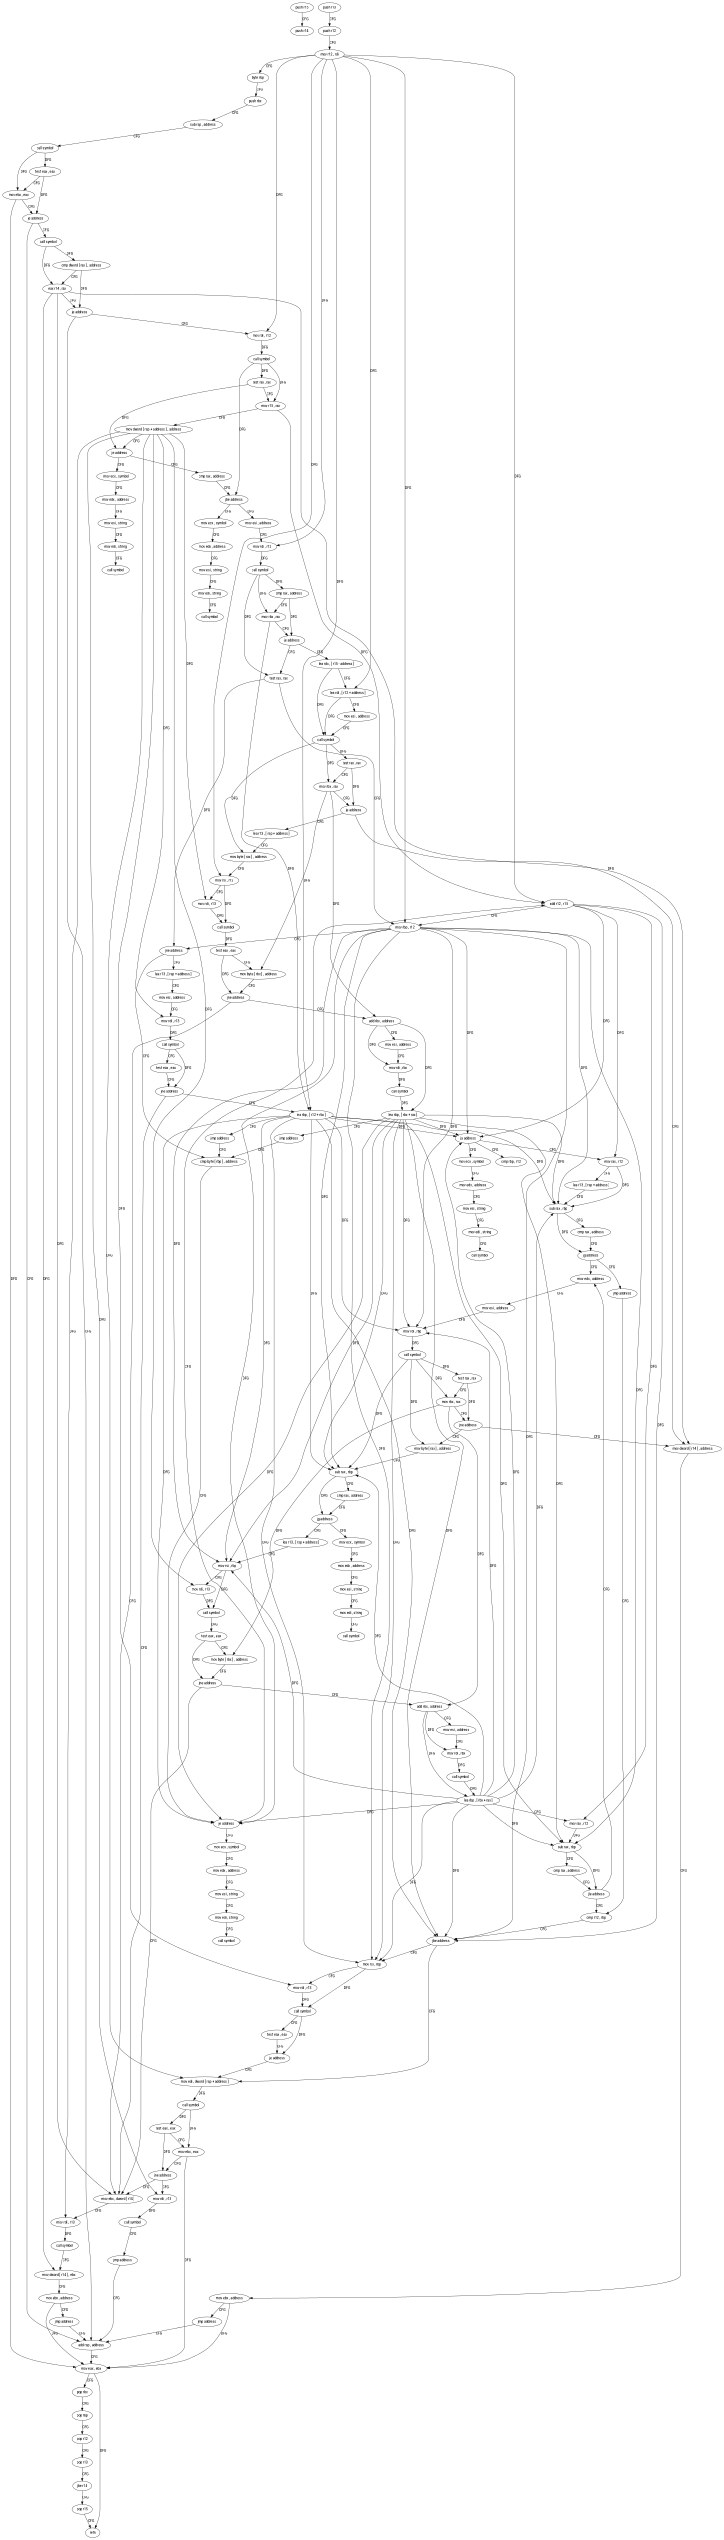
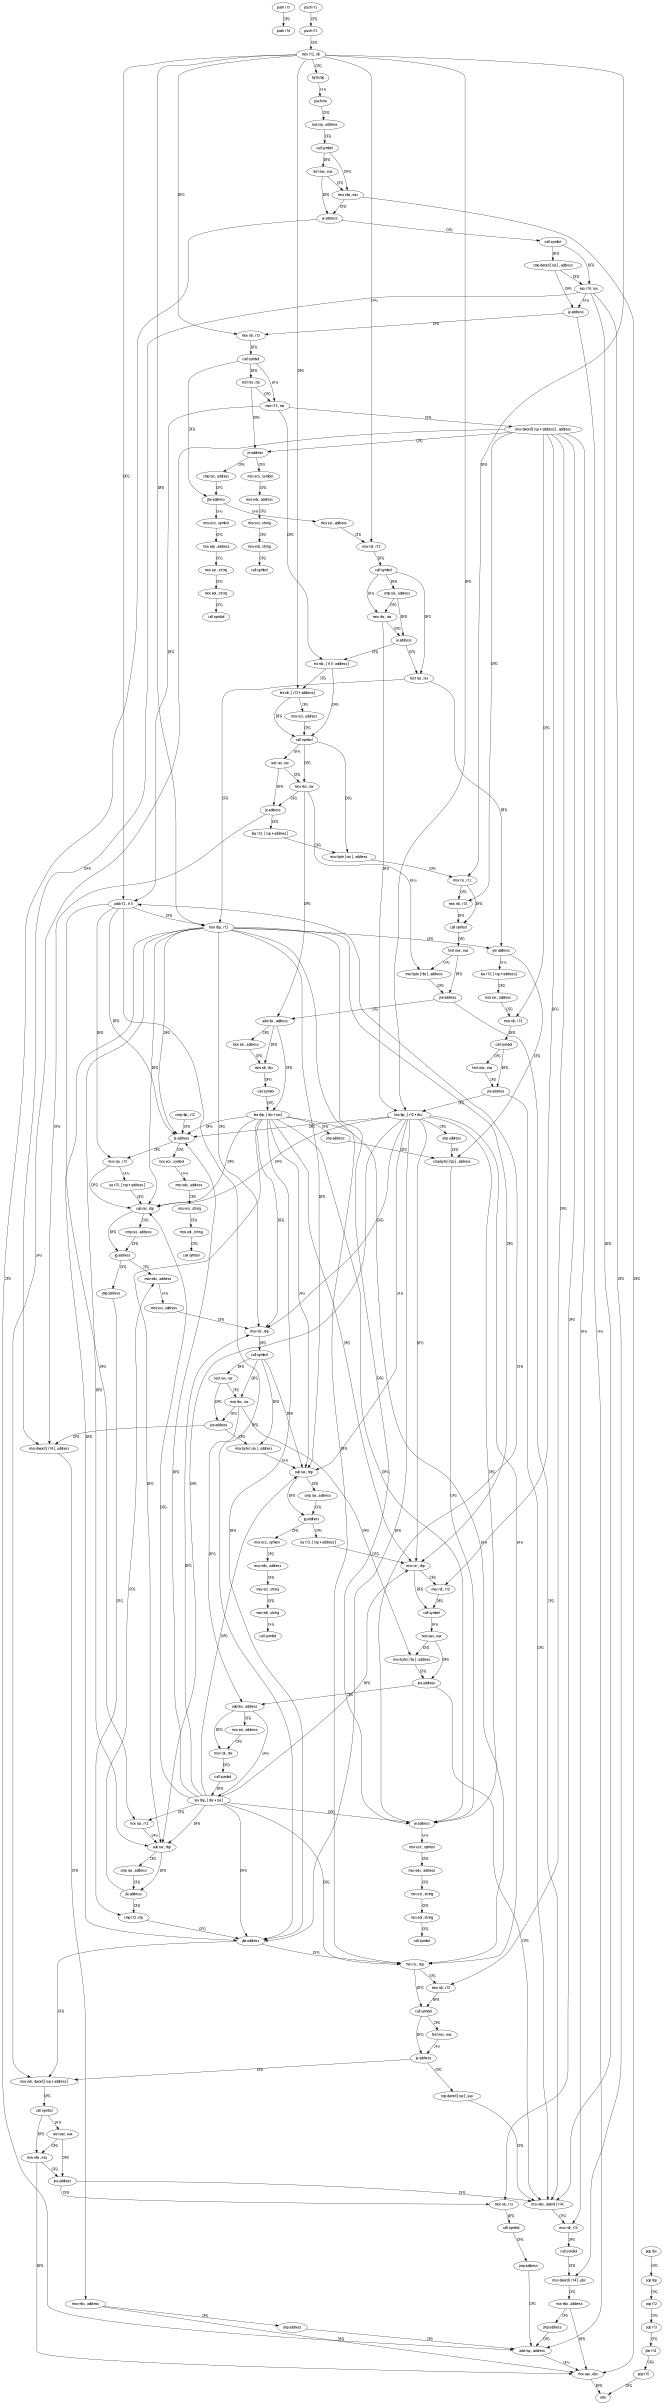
edge "mov r15 , rax" -> "lea rdx , [ r15 - address ]": added, label "DFG"
edge "ja address" -> "cmp rbp , r12": reversed
node "nop dword [ rax ] , eax": added
edge "mov eax , ebx" -> "pop rbx": removed, label "CFG"
